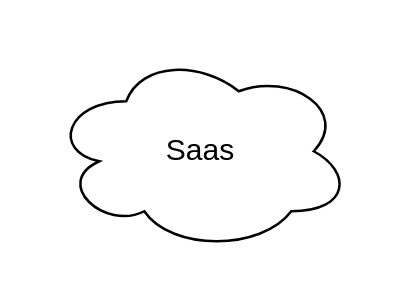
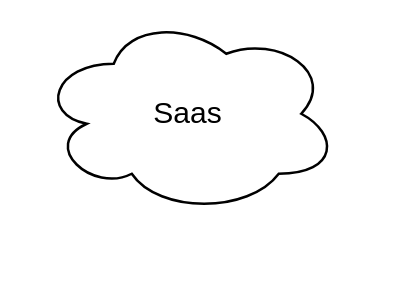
node "Saas": moved (201, 151) -> (189, 114)
